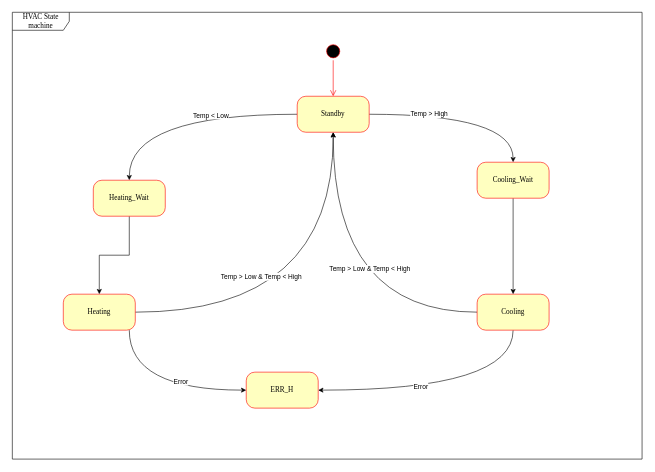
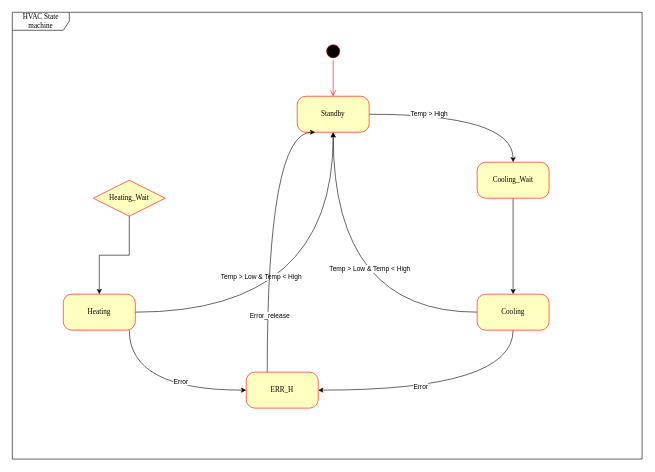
edge "Standby" -> "Heating_Wait": removed, label "Temp < Low"
edge "ERR_H" -> "Standby": added, label "Error_release"
node "Heating_Wait": shape rounded rectangle -> diamond
